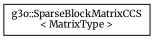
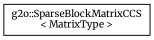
node "g3o::SparseBlockMatrixCCS < MatrixType >": label "g3o::SparseBlockMatrixCCS < MatrixType >" -> "g2o::SparseBlockMatrixCCS < MatrixType >"
